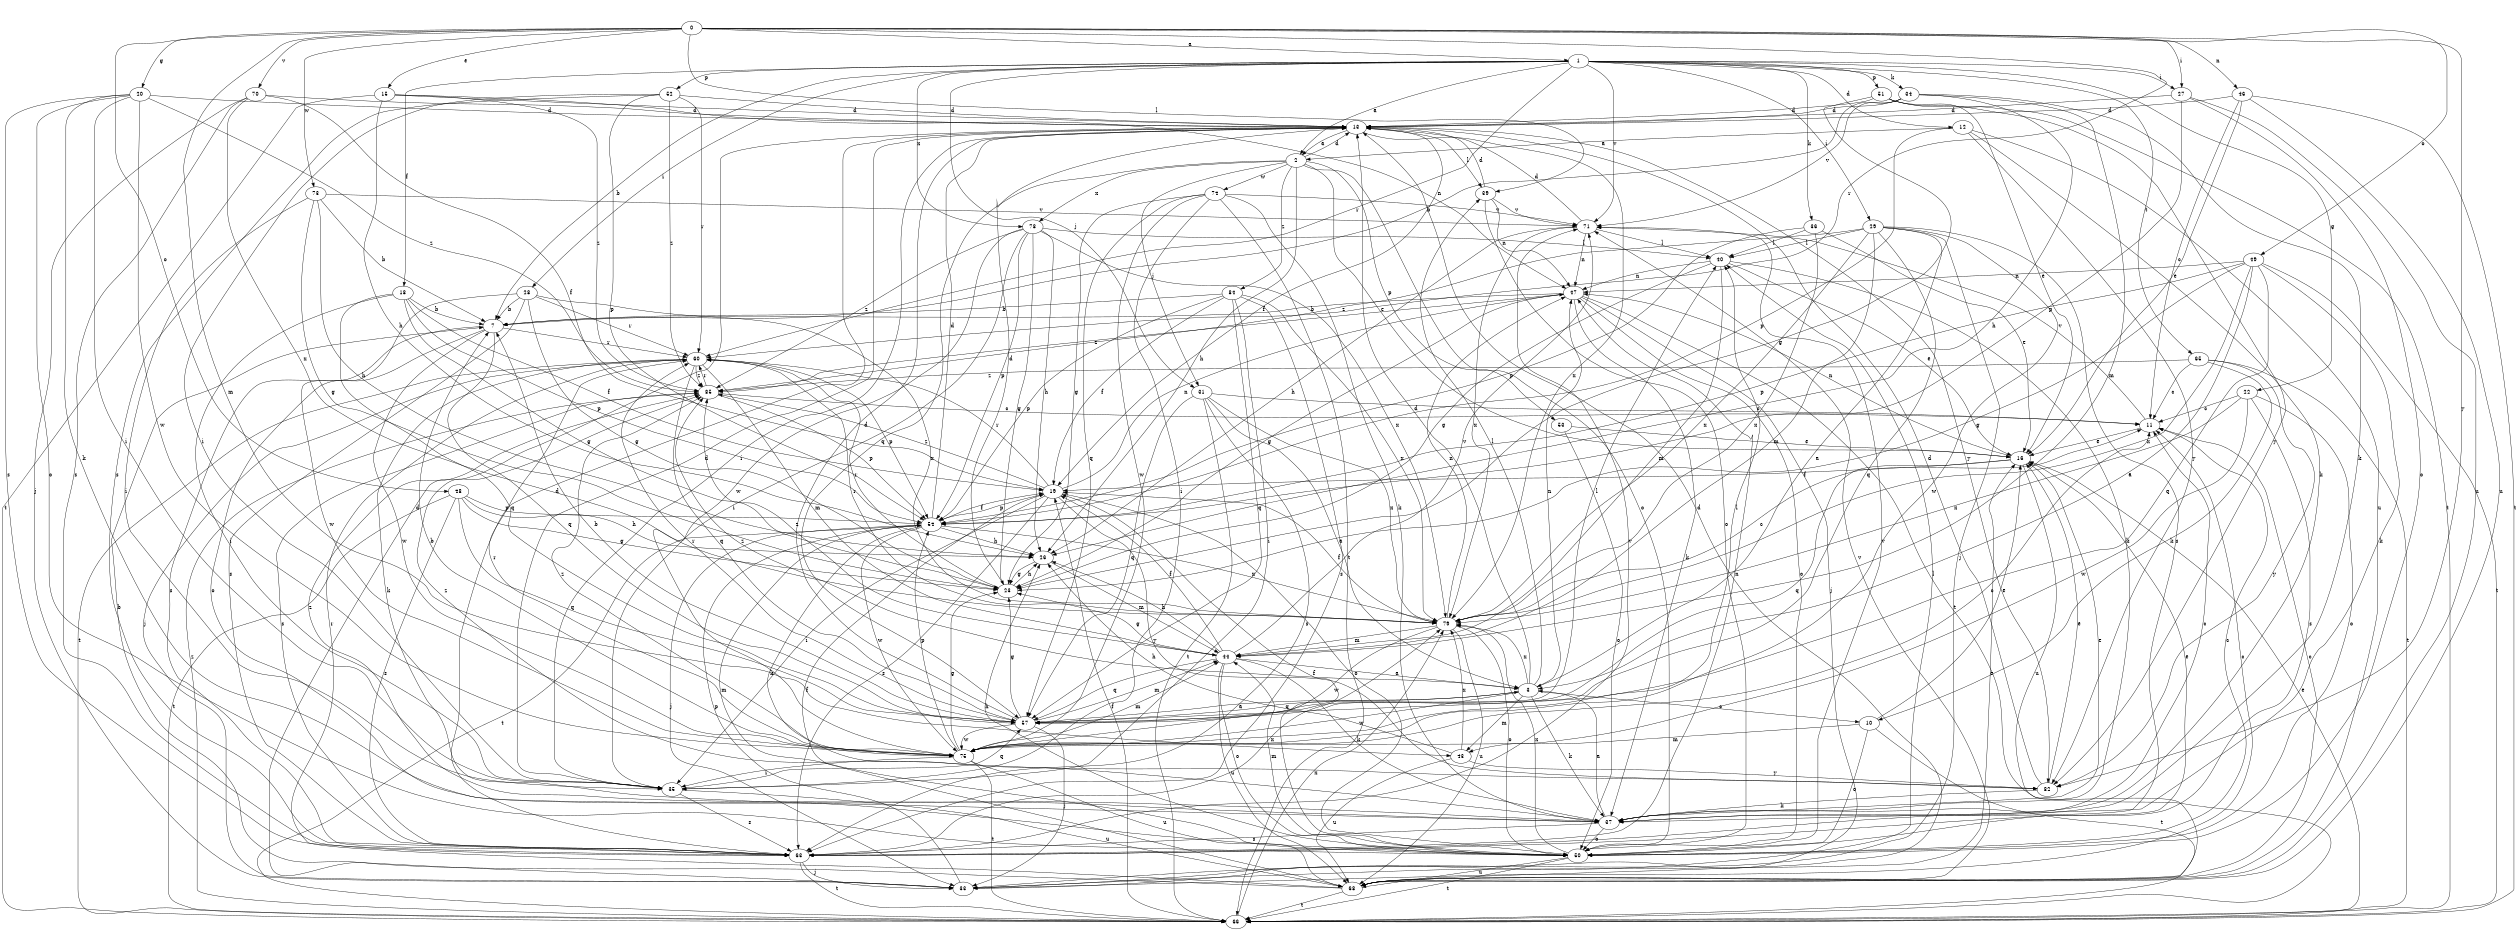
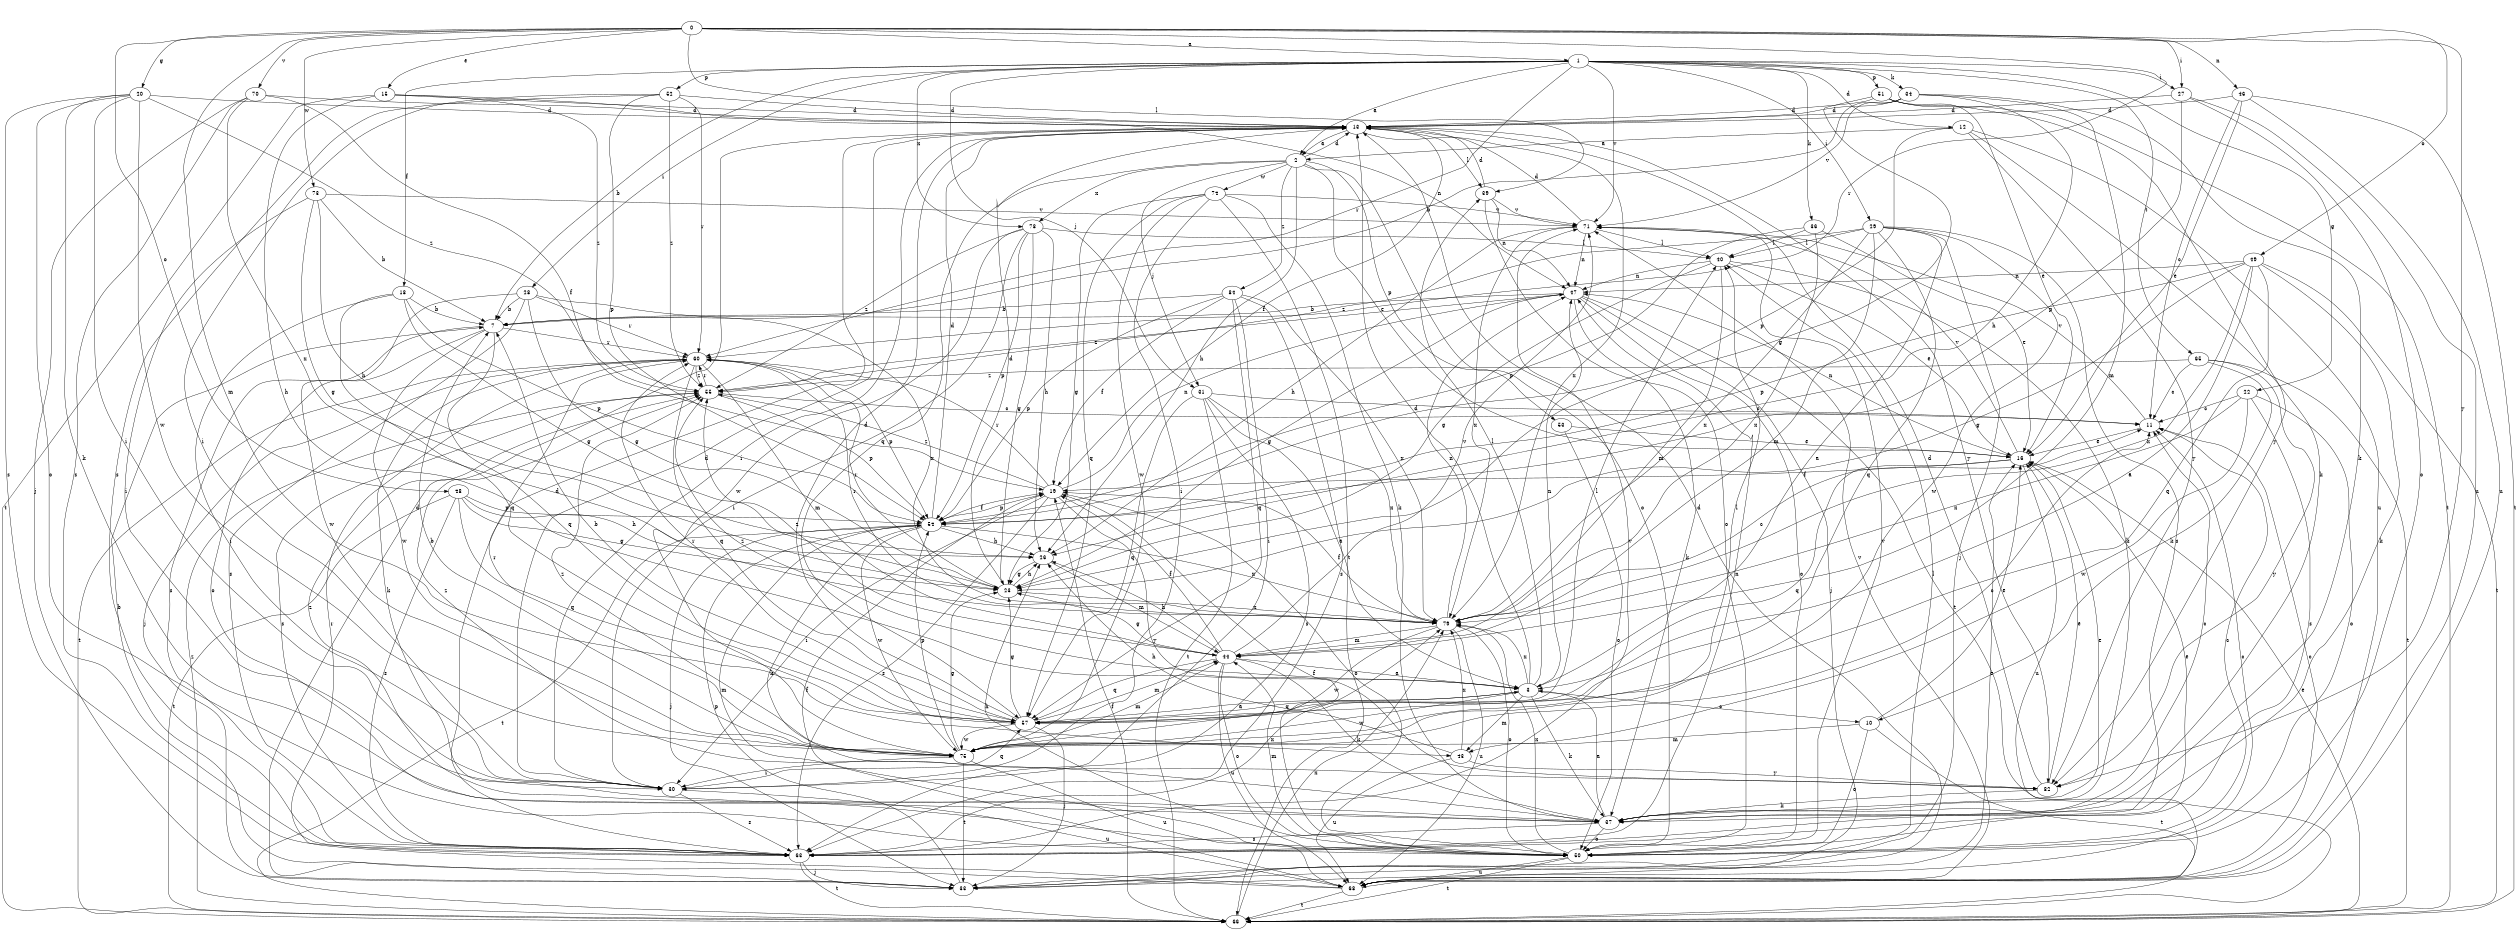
edge "16" -> "71": added, label "v"
edge "78" -> "79": now "23" -> "79"
node "85": label "85" -> "55"
edge "18" -> "19": removed, label "f"
edge "15" -> "26": now "15" -> "3"
node "35": label "35" -> "30"
edge "75" -> "66": now "75" -> "33"
